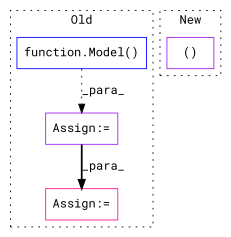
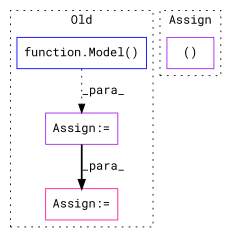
cluster "New": label "New" -> "Assign"
